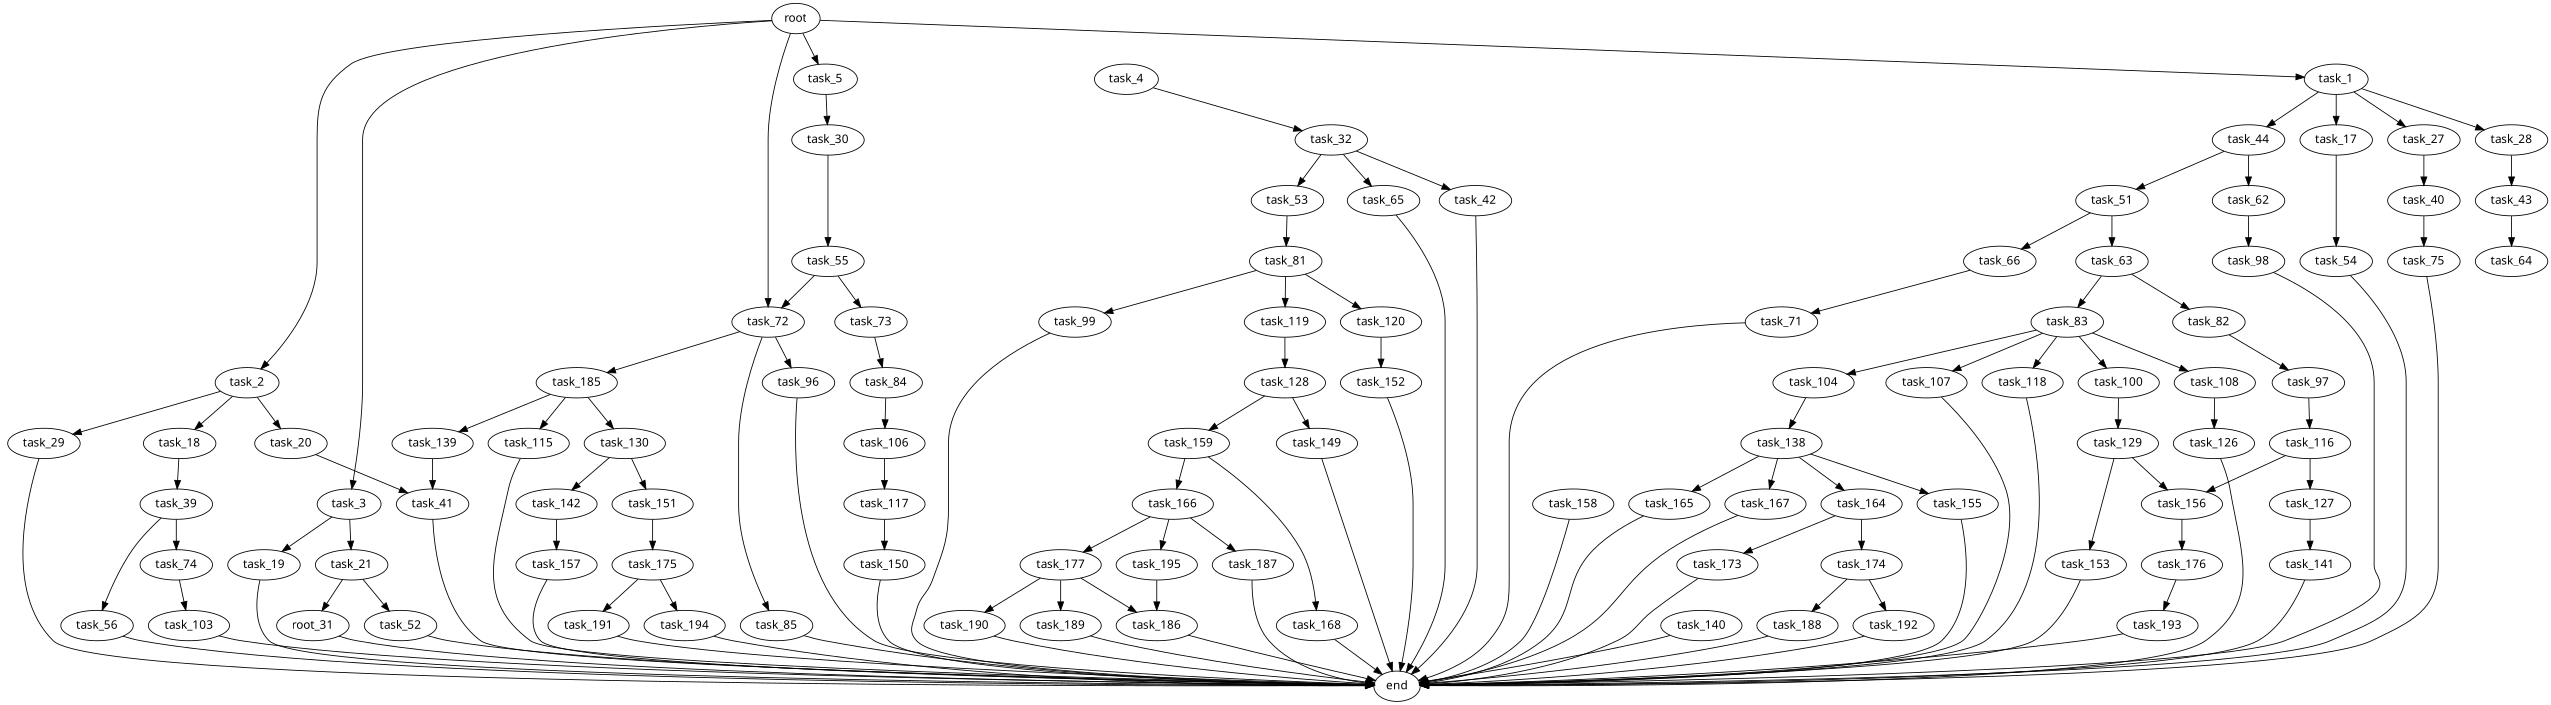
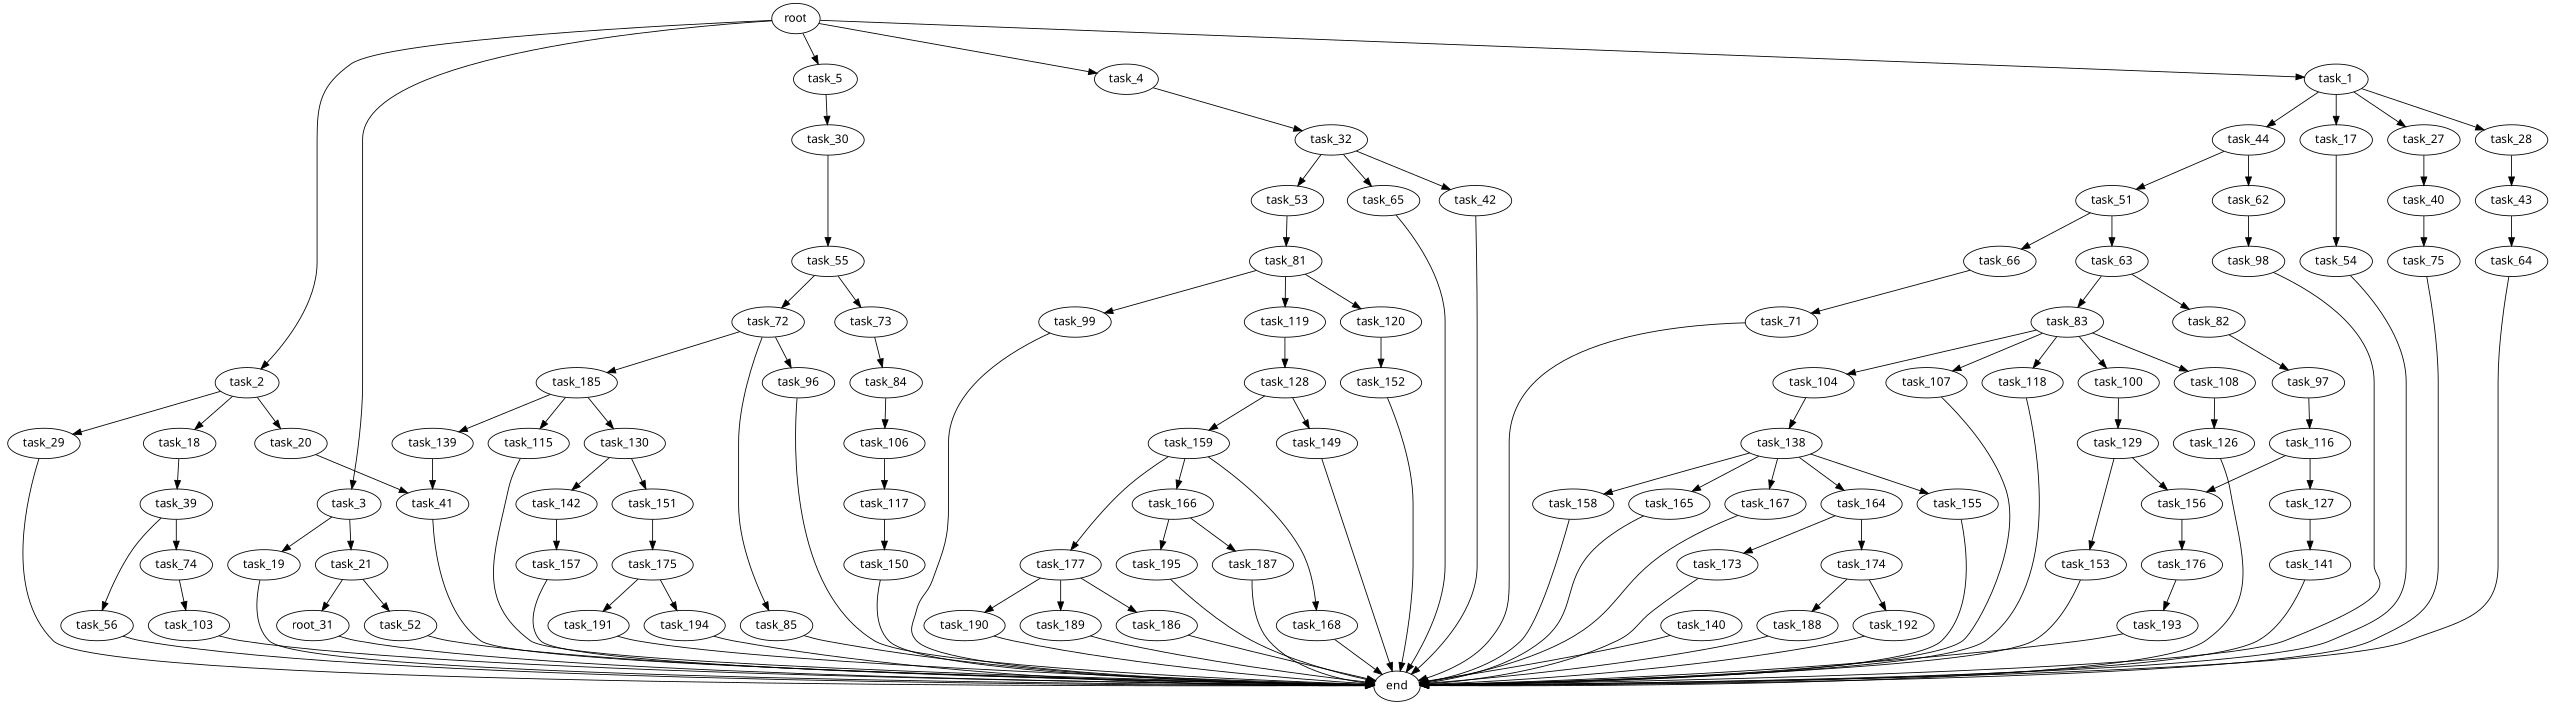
edge "root" -> "task_72": now "root" -> "task_4"
edge "task_138" -> "task_158": added
edge "task_166" -> "task_177": now "task_159" -> "task_177"
edge "task_195" -> "task_186": now "task_195" -> "end"
edge "task_64" -> "end": added
